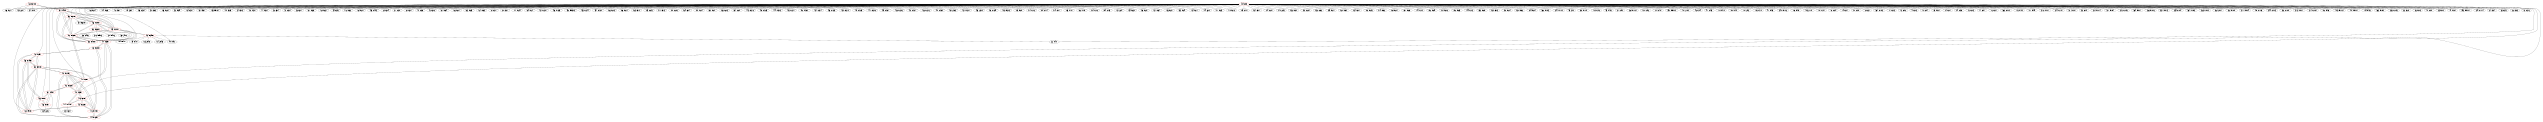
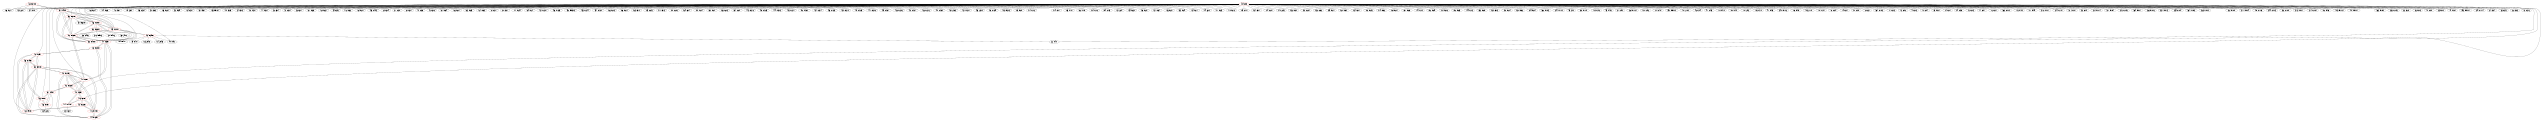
node "(204) C704": removed
node "(362) J1001": removed
node "(129) R403": removed
